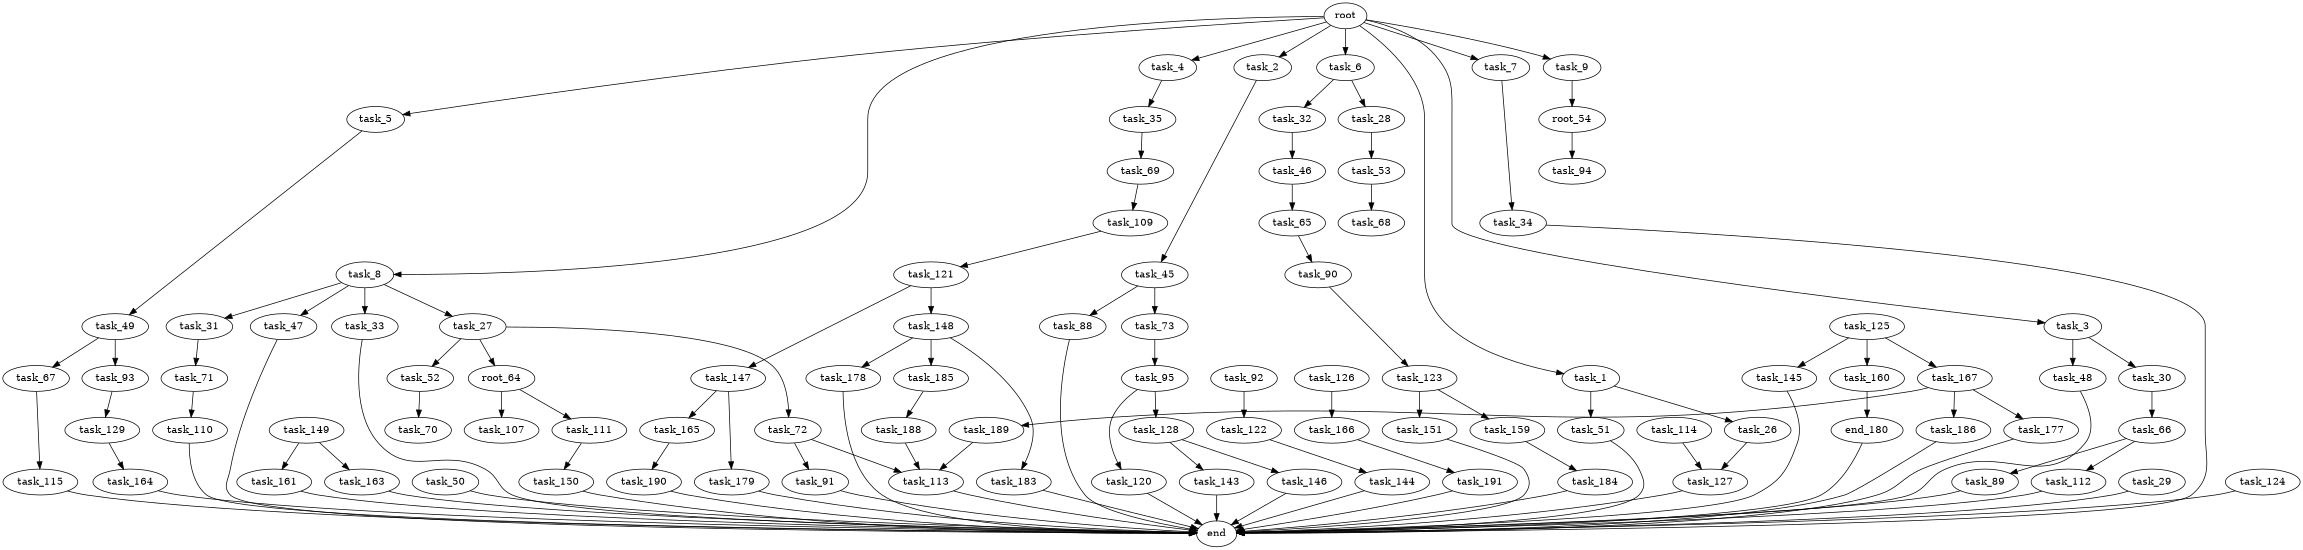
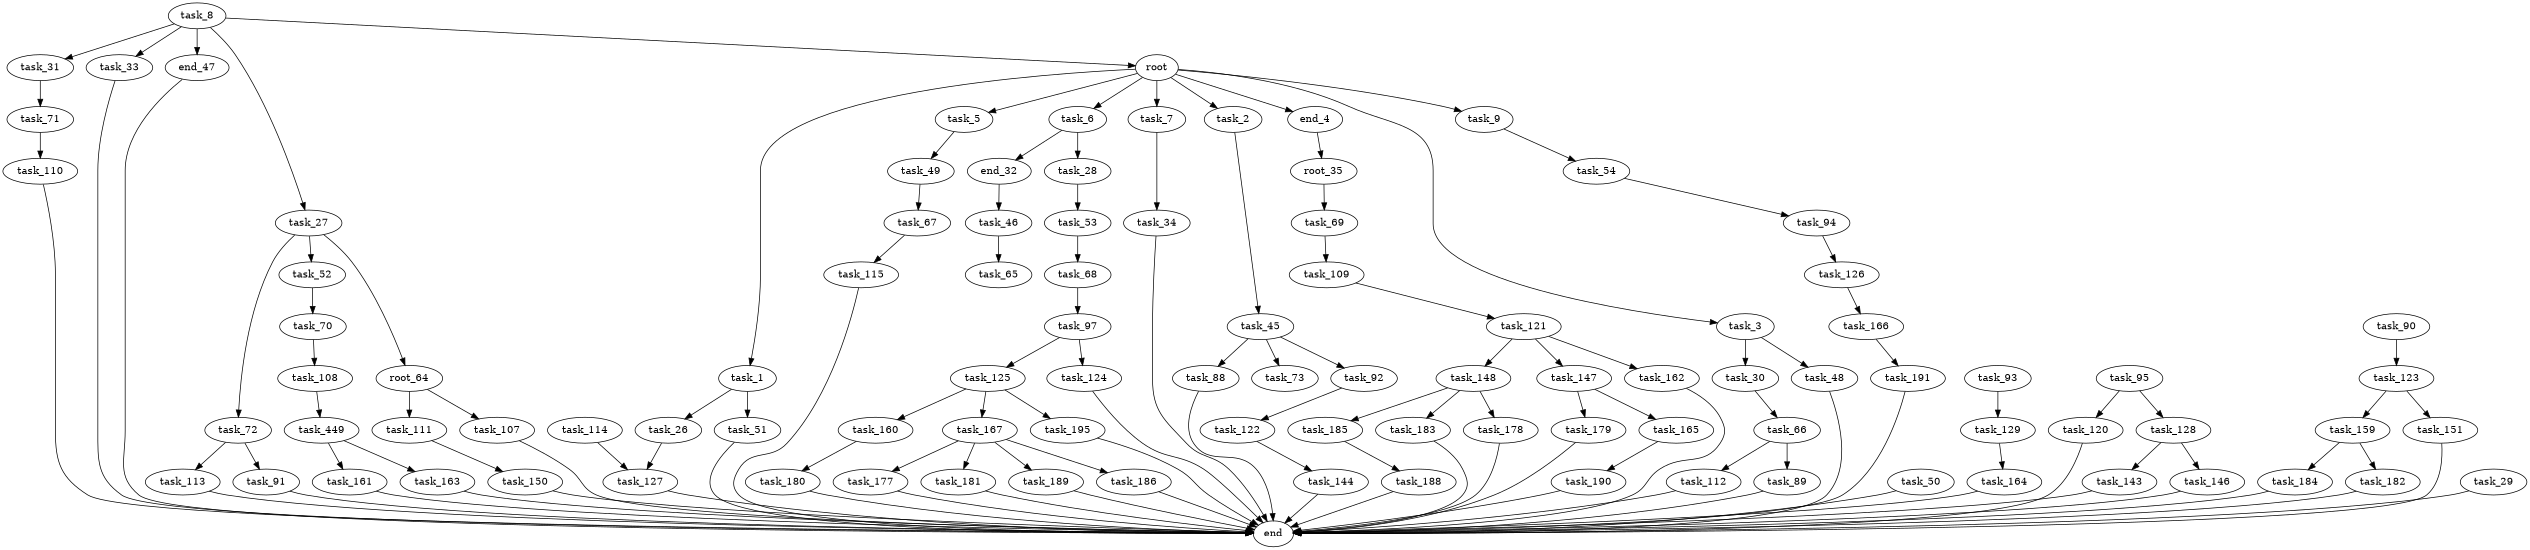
node "task_4": label "task_4" -> "end_4"
node "task_35": label "task_35" -> "root_35"
node "task_32": label "task_32" -> "end_32"
node "root_54": label "root_54" -> "task_54"
edge "root" -> "task_8": reversed
edge "task_65" -> "task_90": removed
edge "task_94" -> "task_126": added
node "task_47": label "task_47" -> "end_47"
node "task_97": added
edge "task_49" -> "task_93": removed
edge "task_73" -> "task_95": removed
edge "task_45" -> "task_92": added
node "task_108": added
node "task_162": added
node "task_145": label "task_145" -> "task_195"
node "task_149": label "task_149" -> "task_449"
node "end_180": label "end_180" -> "task_180"
edge "task_188" -> "task_113": now "task_188" -> "end"
edge "task_189" -> "task_113": now "task_189" -> "end"
node "task_181": added
node "task_182": added
edge "task_107" -> "end": added
